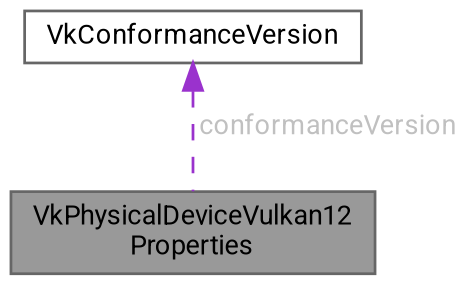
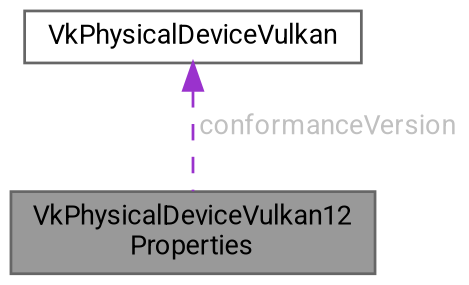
node "VkConformanceVersion": label "VkConformanceVersion" -> "VkPhysicalDeviceVulkan"
